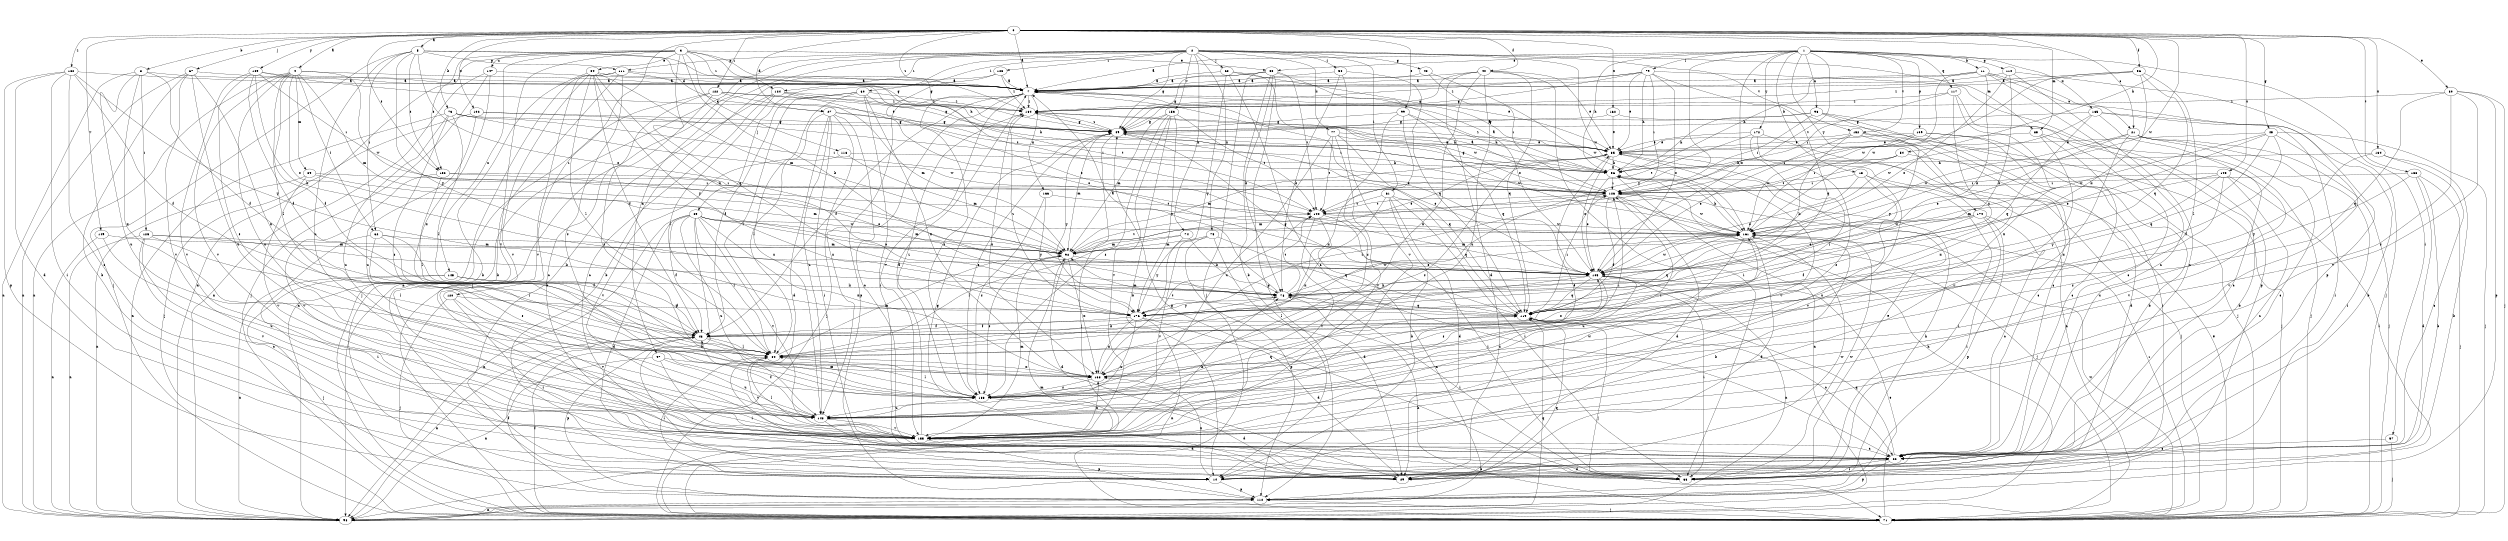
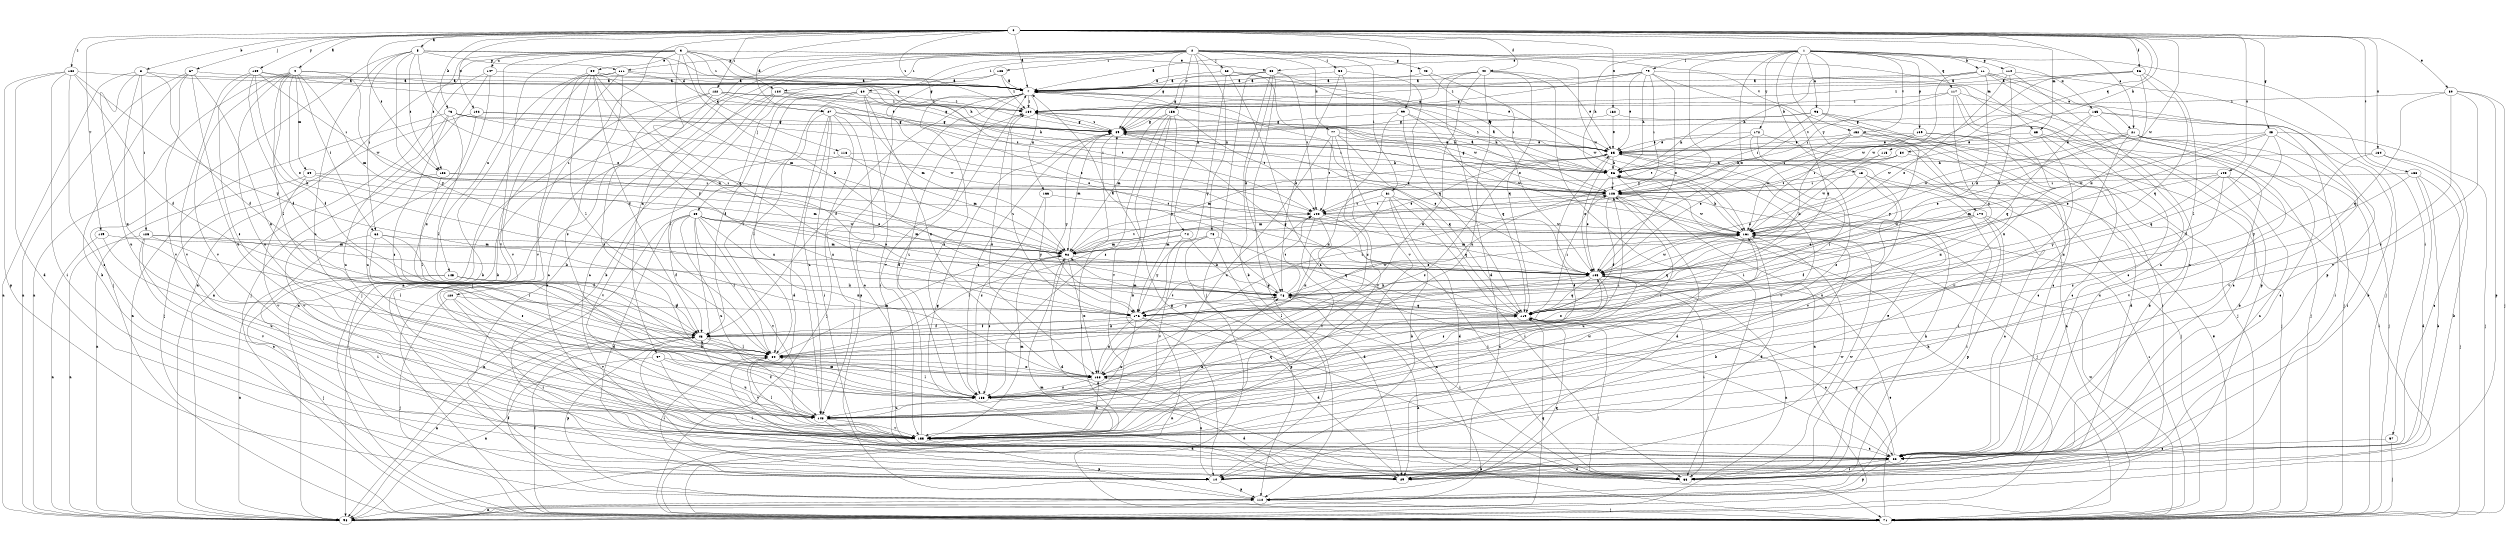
edge "21" -> "35": added, label "e"
node "115": added
edge "117" -> "71": added, label "j"
